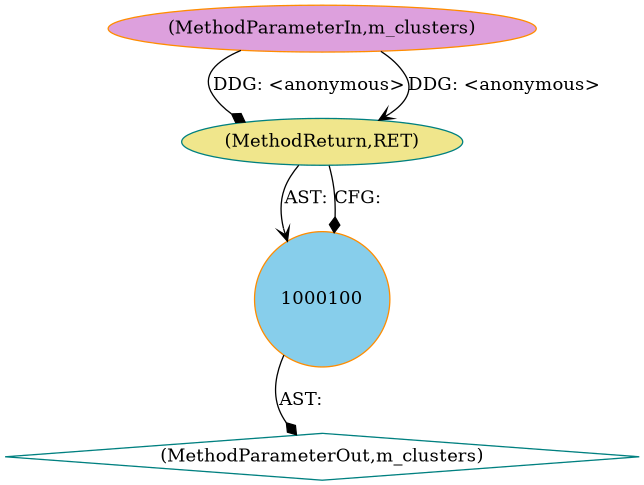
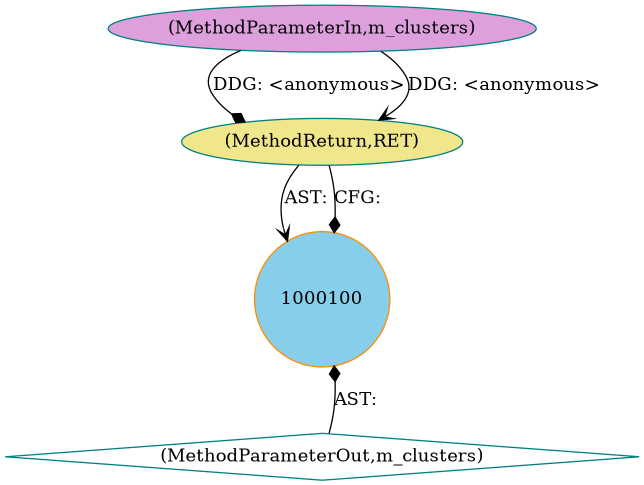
node "(MethodParameterIn,m_clusters)": color darkorange -> teal
edge "1000100" -> "(MethodParameterOut,m_clusters)": reversed
